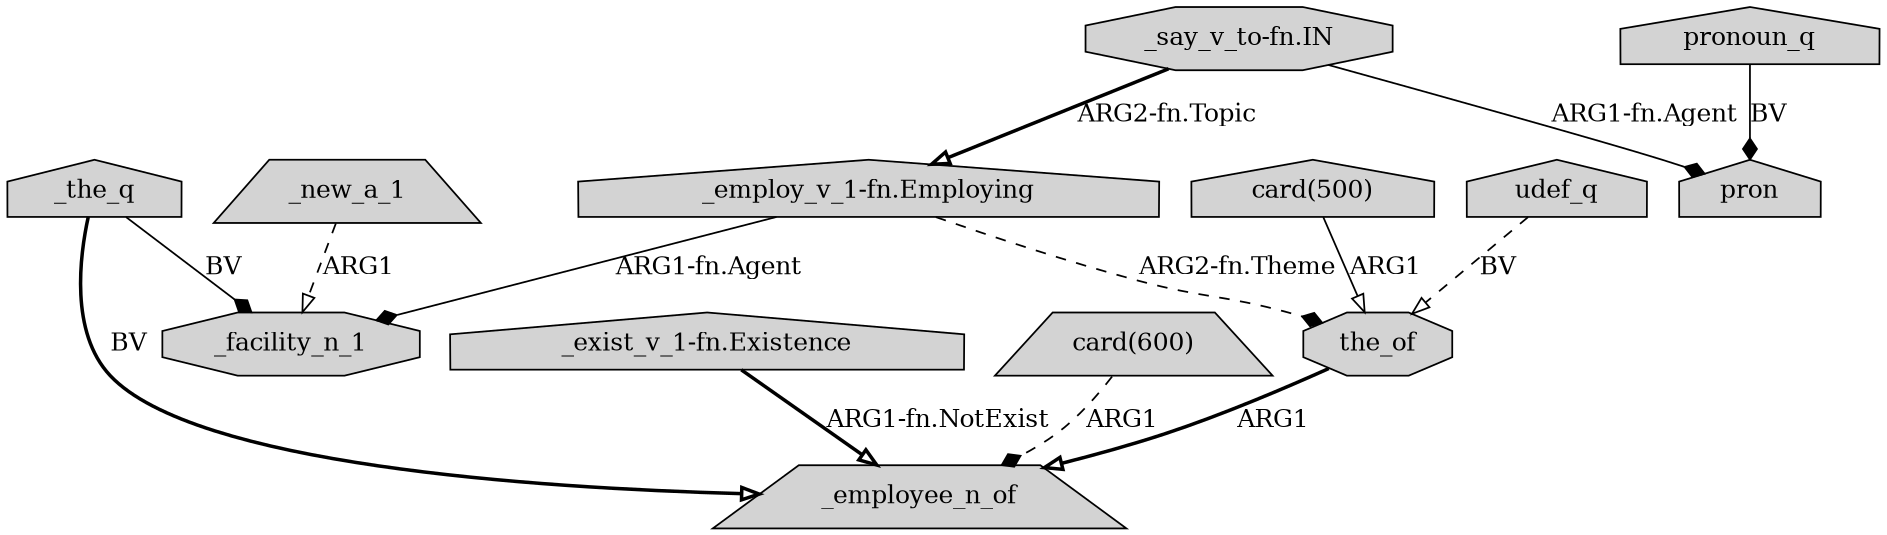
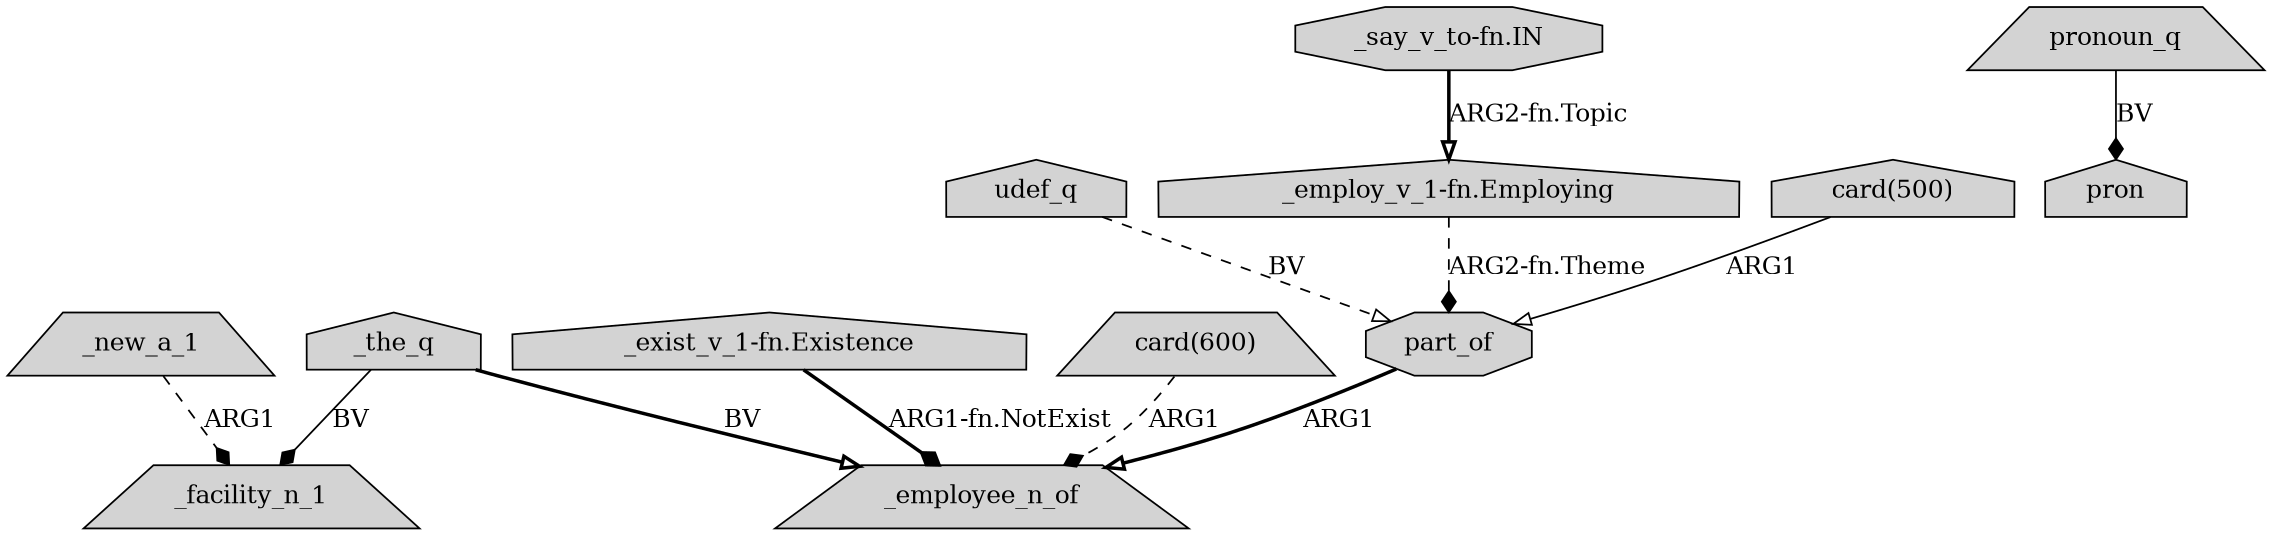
node "pronoun_q": shape house -> trapezium
edge "_say_v_to-fn.IN" -> "pron": removed, label "ARG1-fn.Agent"
edge "_new_a_1" -> "_facility_n_1": arrowhead onormal -> diamond
edge "_employ_v_1-fn.Employing" -> "_facility_n_1": removed, label "ARG1-fn.Agent"
node "_facility_n_1": shape octagon -> trapezium
node "the_of": label "the_of" -> "part_of"
edge "_exist_v_1-fn.Existence" -> "_employee_n_of": arrowhead onormal -> diamond
